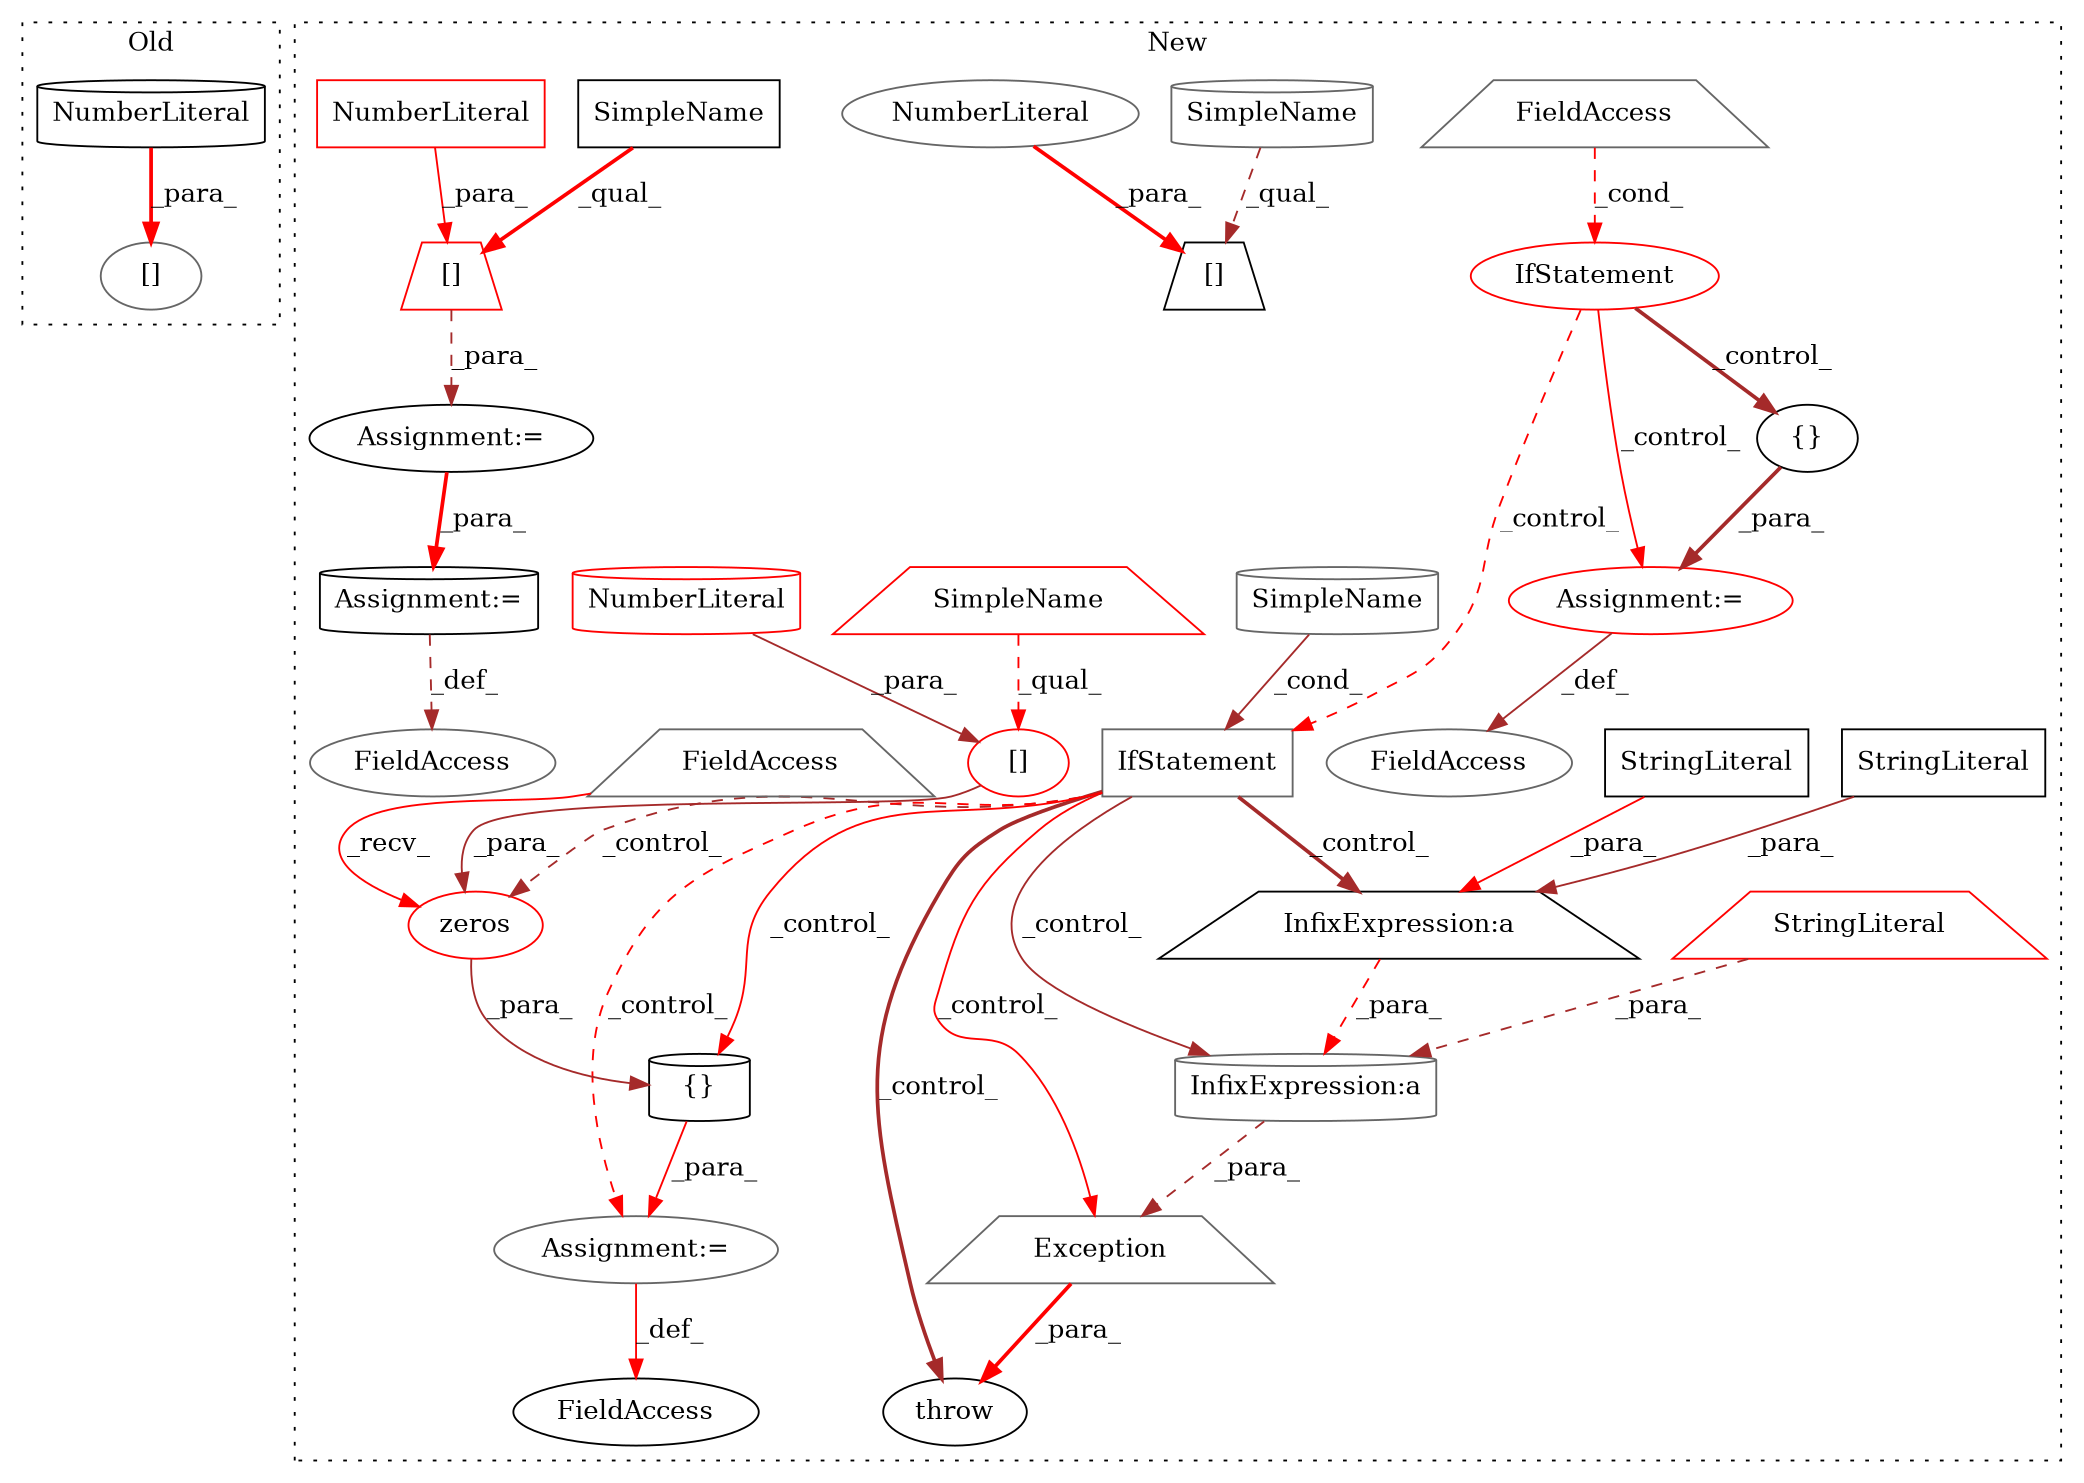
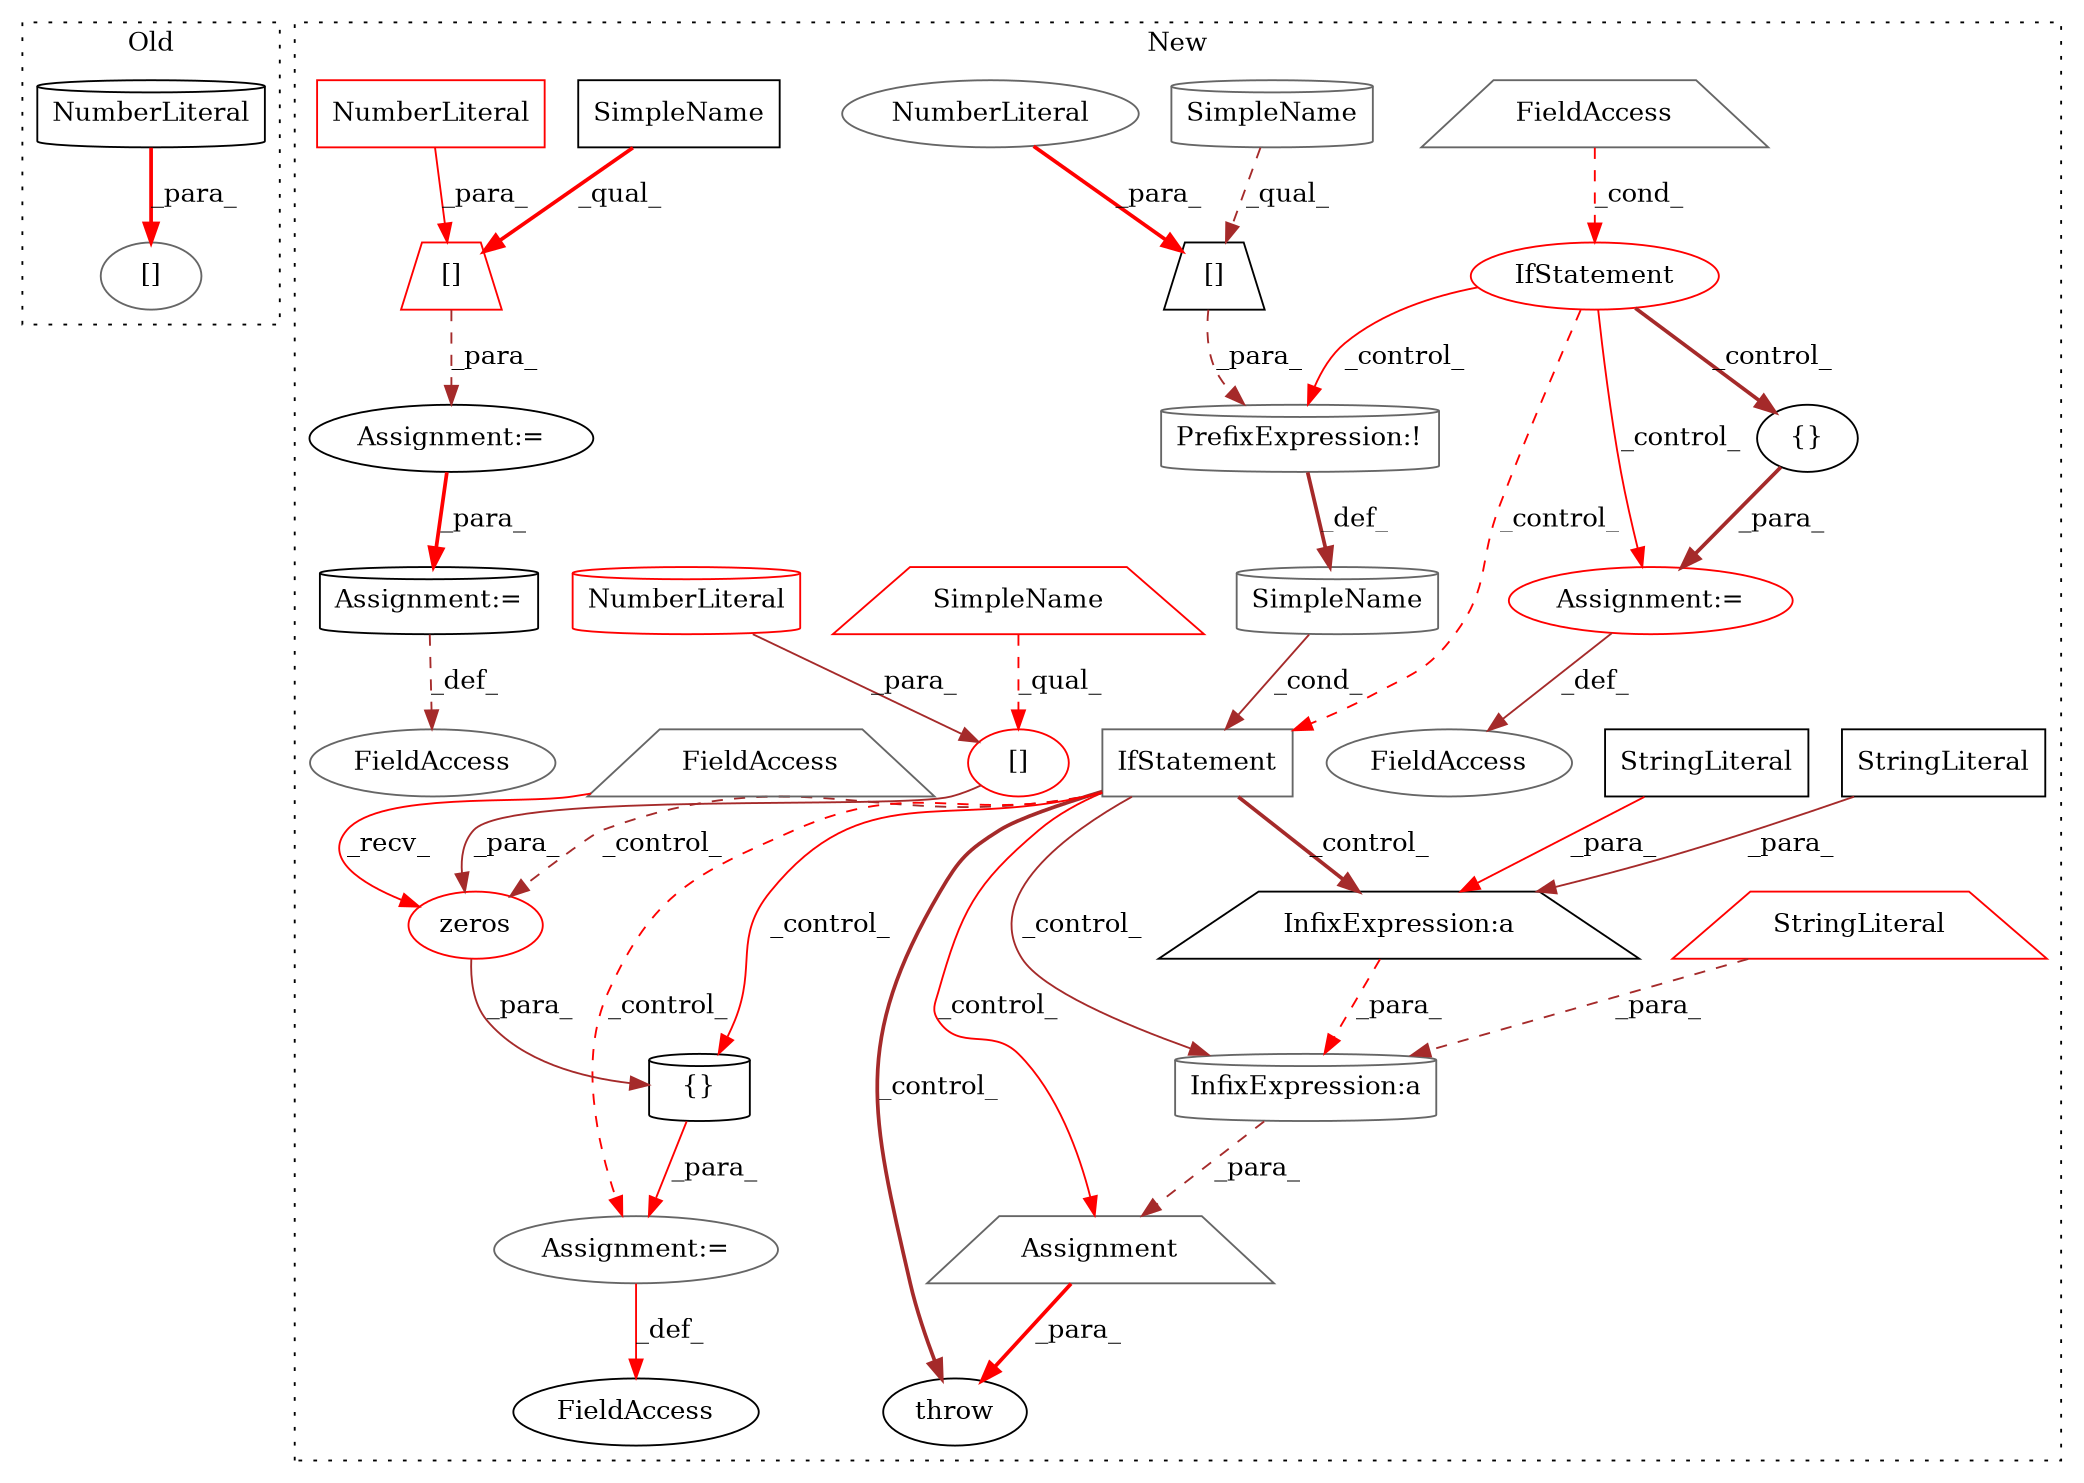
node "PrefixExpression:!": added
node "Exception": label "Exception" -> "Assignment"
